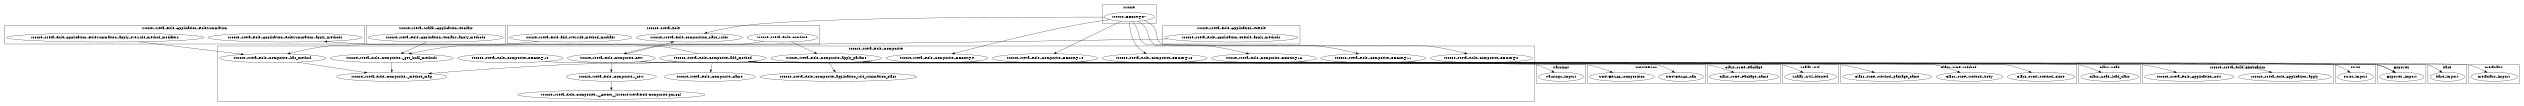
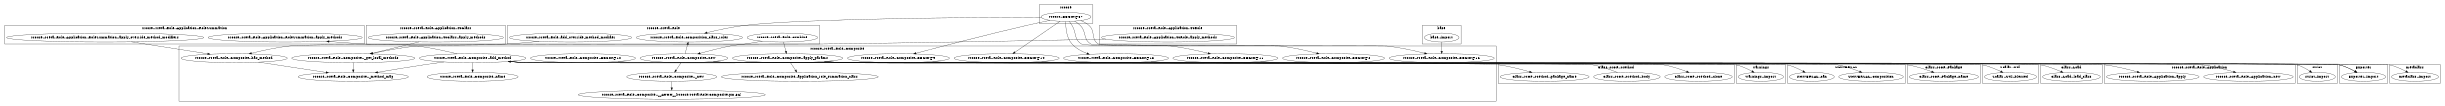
cluster "Moose::Meta::Scalar::Application::ToClass": label "Moose::Meta::Scalar::Application::ToClass" -> "Moose::Meta::Role::Application::ToClass"
edge "Moose::Meta::Role::Composite::add_method" -> "Class::MOP::Method::body": reversed
edge "Moose::Meta::Role::Composite::BEGIN@16" -> "base::import": reversed
